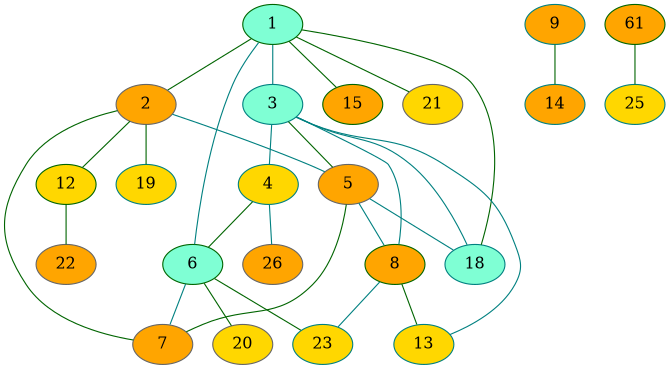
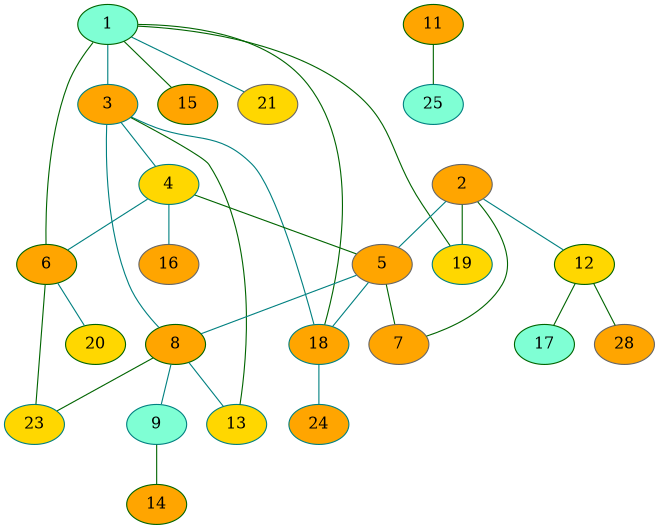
node "9": fillcolor orange -> aquamarine
node "61": label "61" -> "11"
edge "1" -- "2": now "1" -- "19"
edge "1" -- "21": color darkgreen -> teal
node "3": fillcolor aquamarine -> orange
node "14": color teal -> darkgreen
node "25": fillcolor gold -> aquamarine
edge "1" -- "6": color teal -> darkgreen
edge "2" -- "12": color darkgreen -> teal
edge "3" -- "5": now "4" -- "5"
edge "3" -- "13": color teal -> darkgreen
edge "4" -- "6": color darkgreen -> teal
node "22": label "22" -> "28"
node "6": fillcolor aquamarine -> orange
node "26": label "26" -> "16"
node "18": fillcolor aquamarine -> orange
edge "6" -- "7": removed
edge "6" -- "20": color darkgreen -> teal
edge "8" -- "23": color teal -> darkgreen
edge "8" -- "13": color darkgreen -> teal
node "20": color gray40 -> darkgreen
node "17": added
edge "8" -- "9": added
node "24": added
